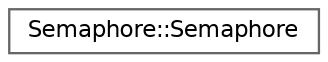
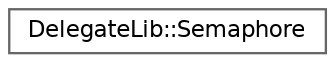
node "Semaphore::Semaphore": label "Semaphore::Semaphore" -> "DelegateLib::Semaphore"
